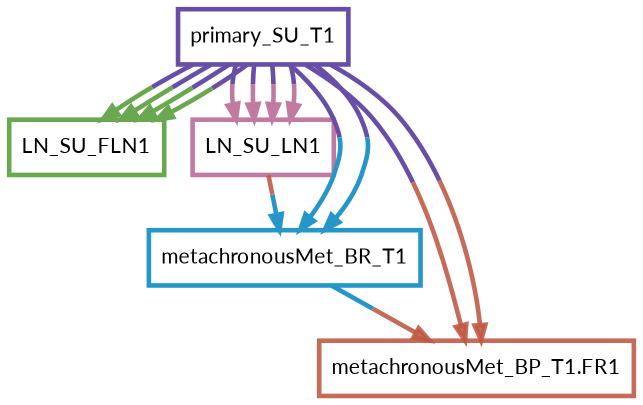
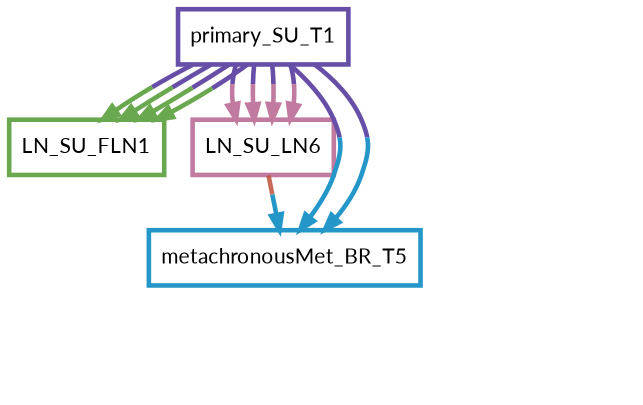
node "LN_SU_LN1": label "LN_SU_LN1" -> "LN_SU_LN6"
node "metachronousMet_BR_T1": label "metachronousMet_BR_T1" -> "metachronousMet_BR_T5"
node "metachronousMet_BP_T1.FR1": removed
